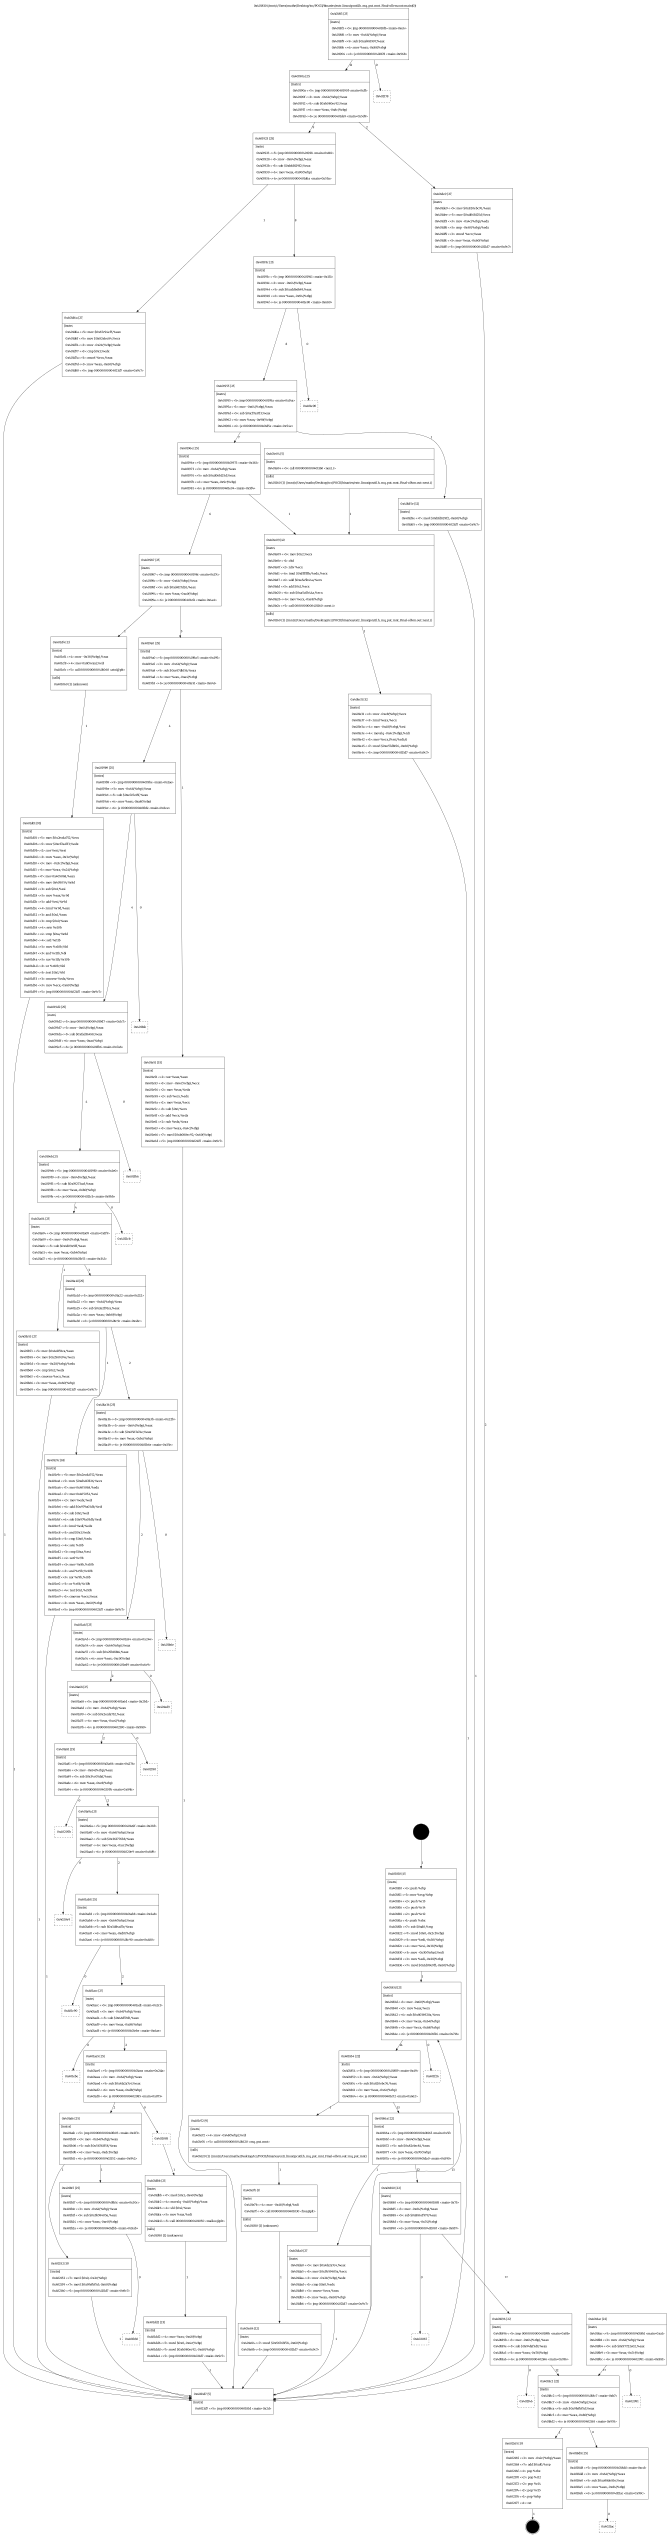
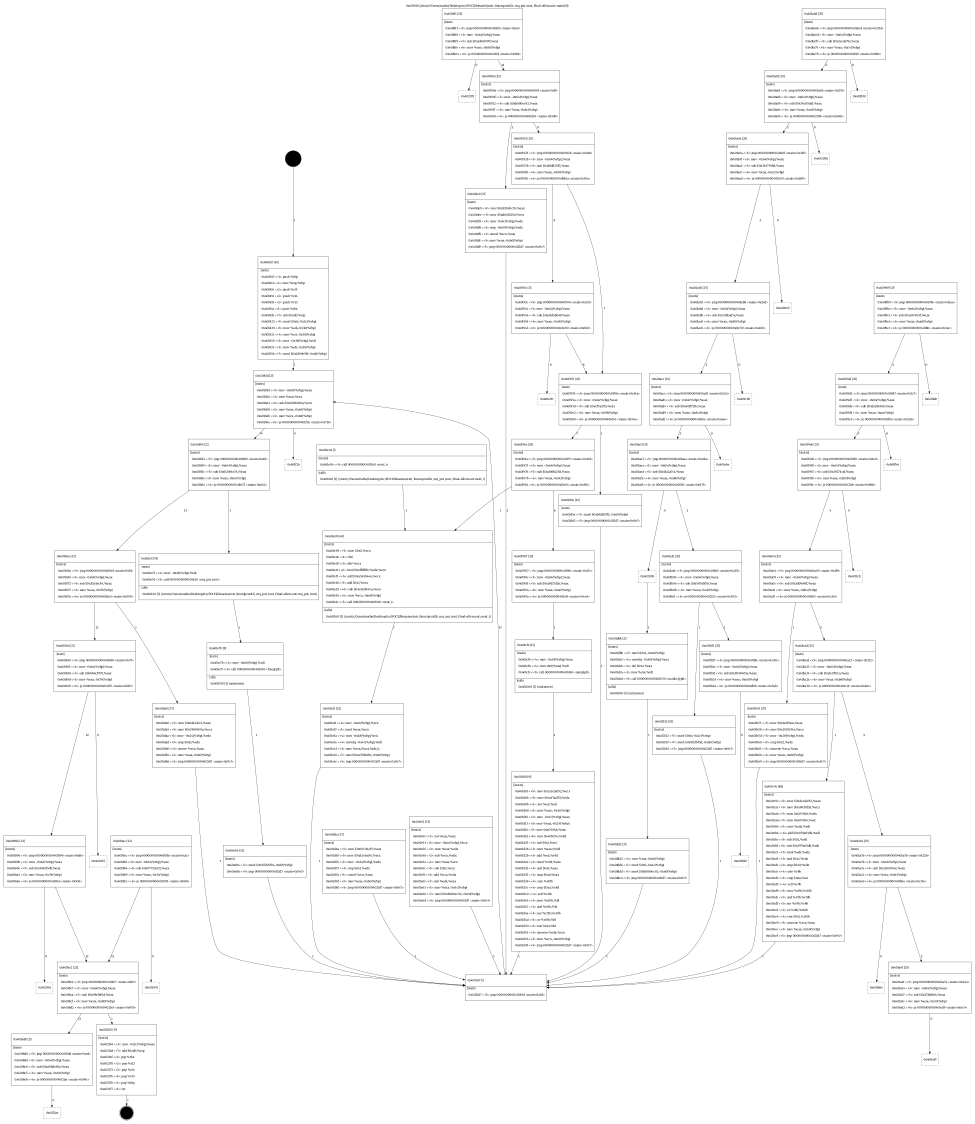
edge "0x401923 [25]" -> "0x401d6a [27]": now "0x401923 [25]" -> "0x401955 [25]"
node "0x4019a0 [25]": removed
edge "0x401a4f [25]" -> "0x401a68 [25]": removed, label "2"
